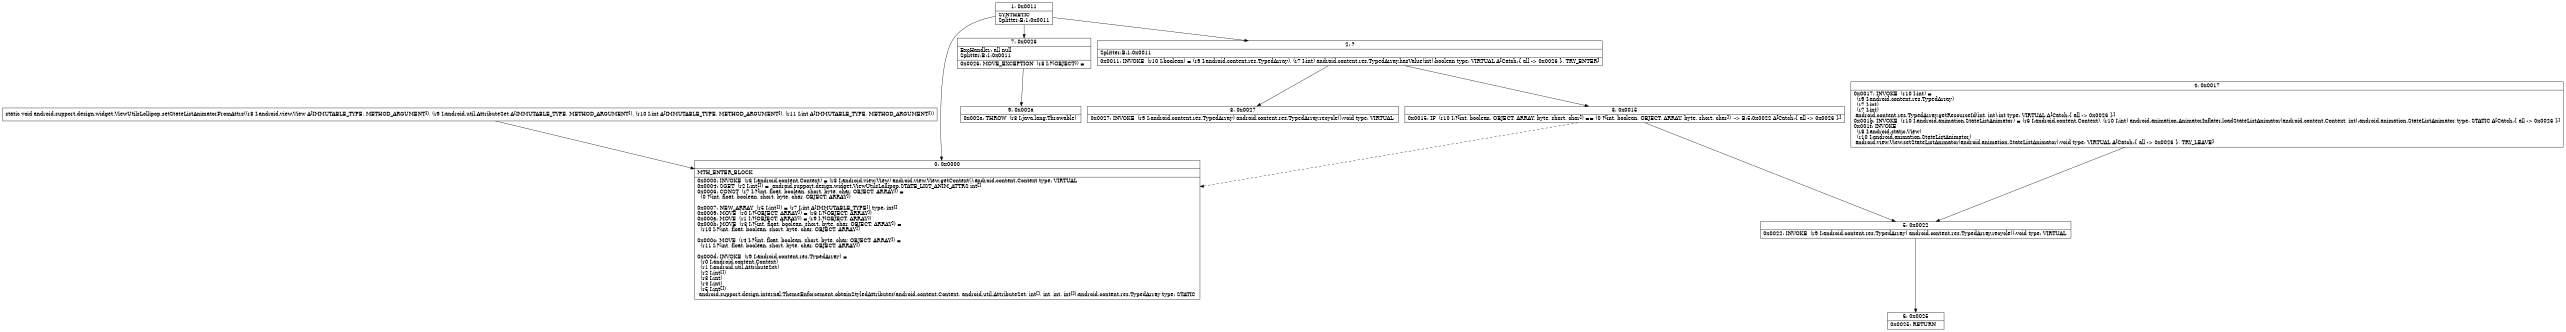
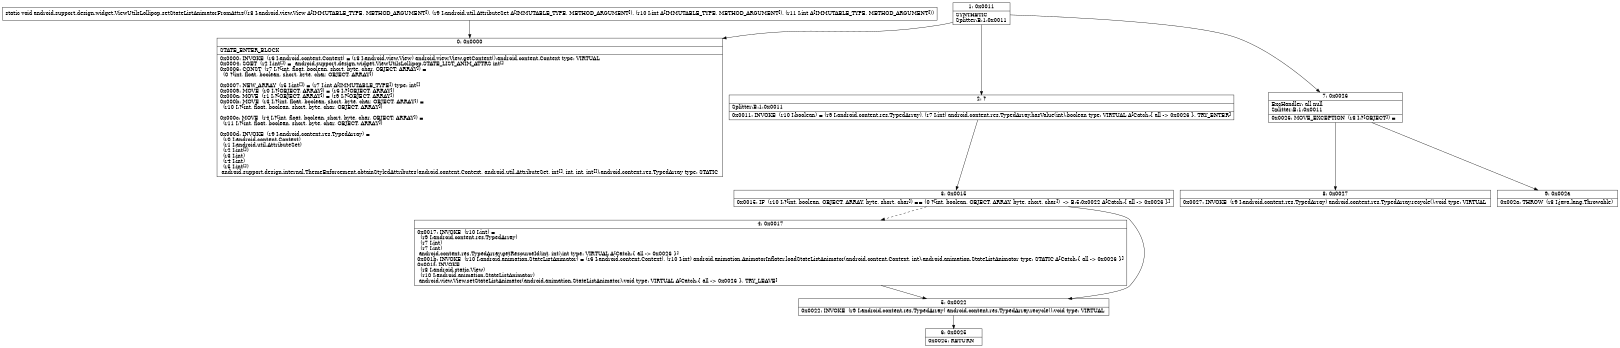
edge "2: ?" -> "8: 0x0027": now "7: 0x0026" -> "8: 0x0027"
edge "3: 0x0015" -> "0: 0x0000": now "3: 0x0015" -> "4: 0x0017"
node "0: 0x0000": text "MTH_ENTER_BLOCK" -> "STATE_ENTER_BLOCK"
